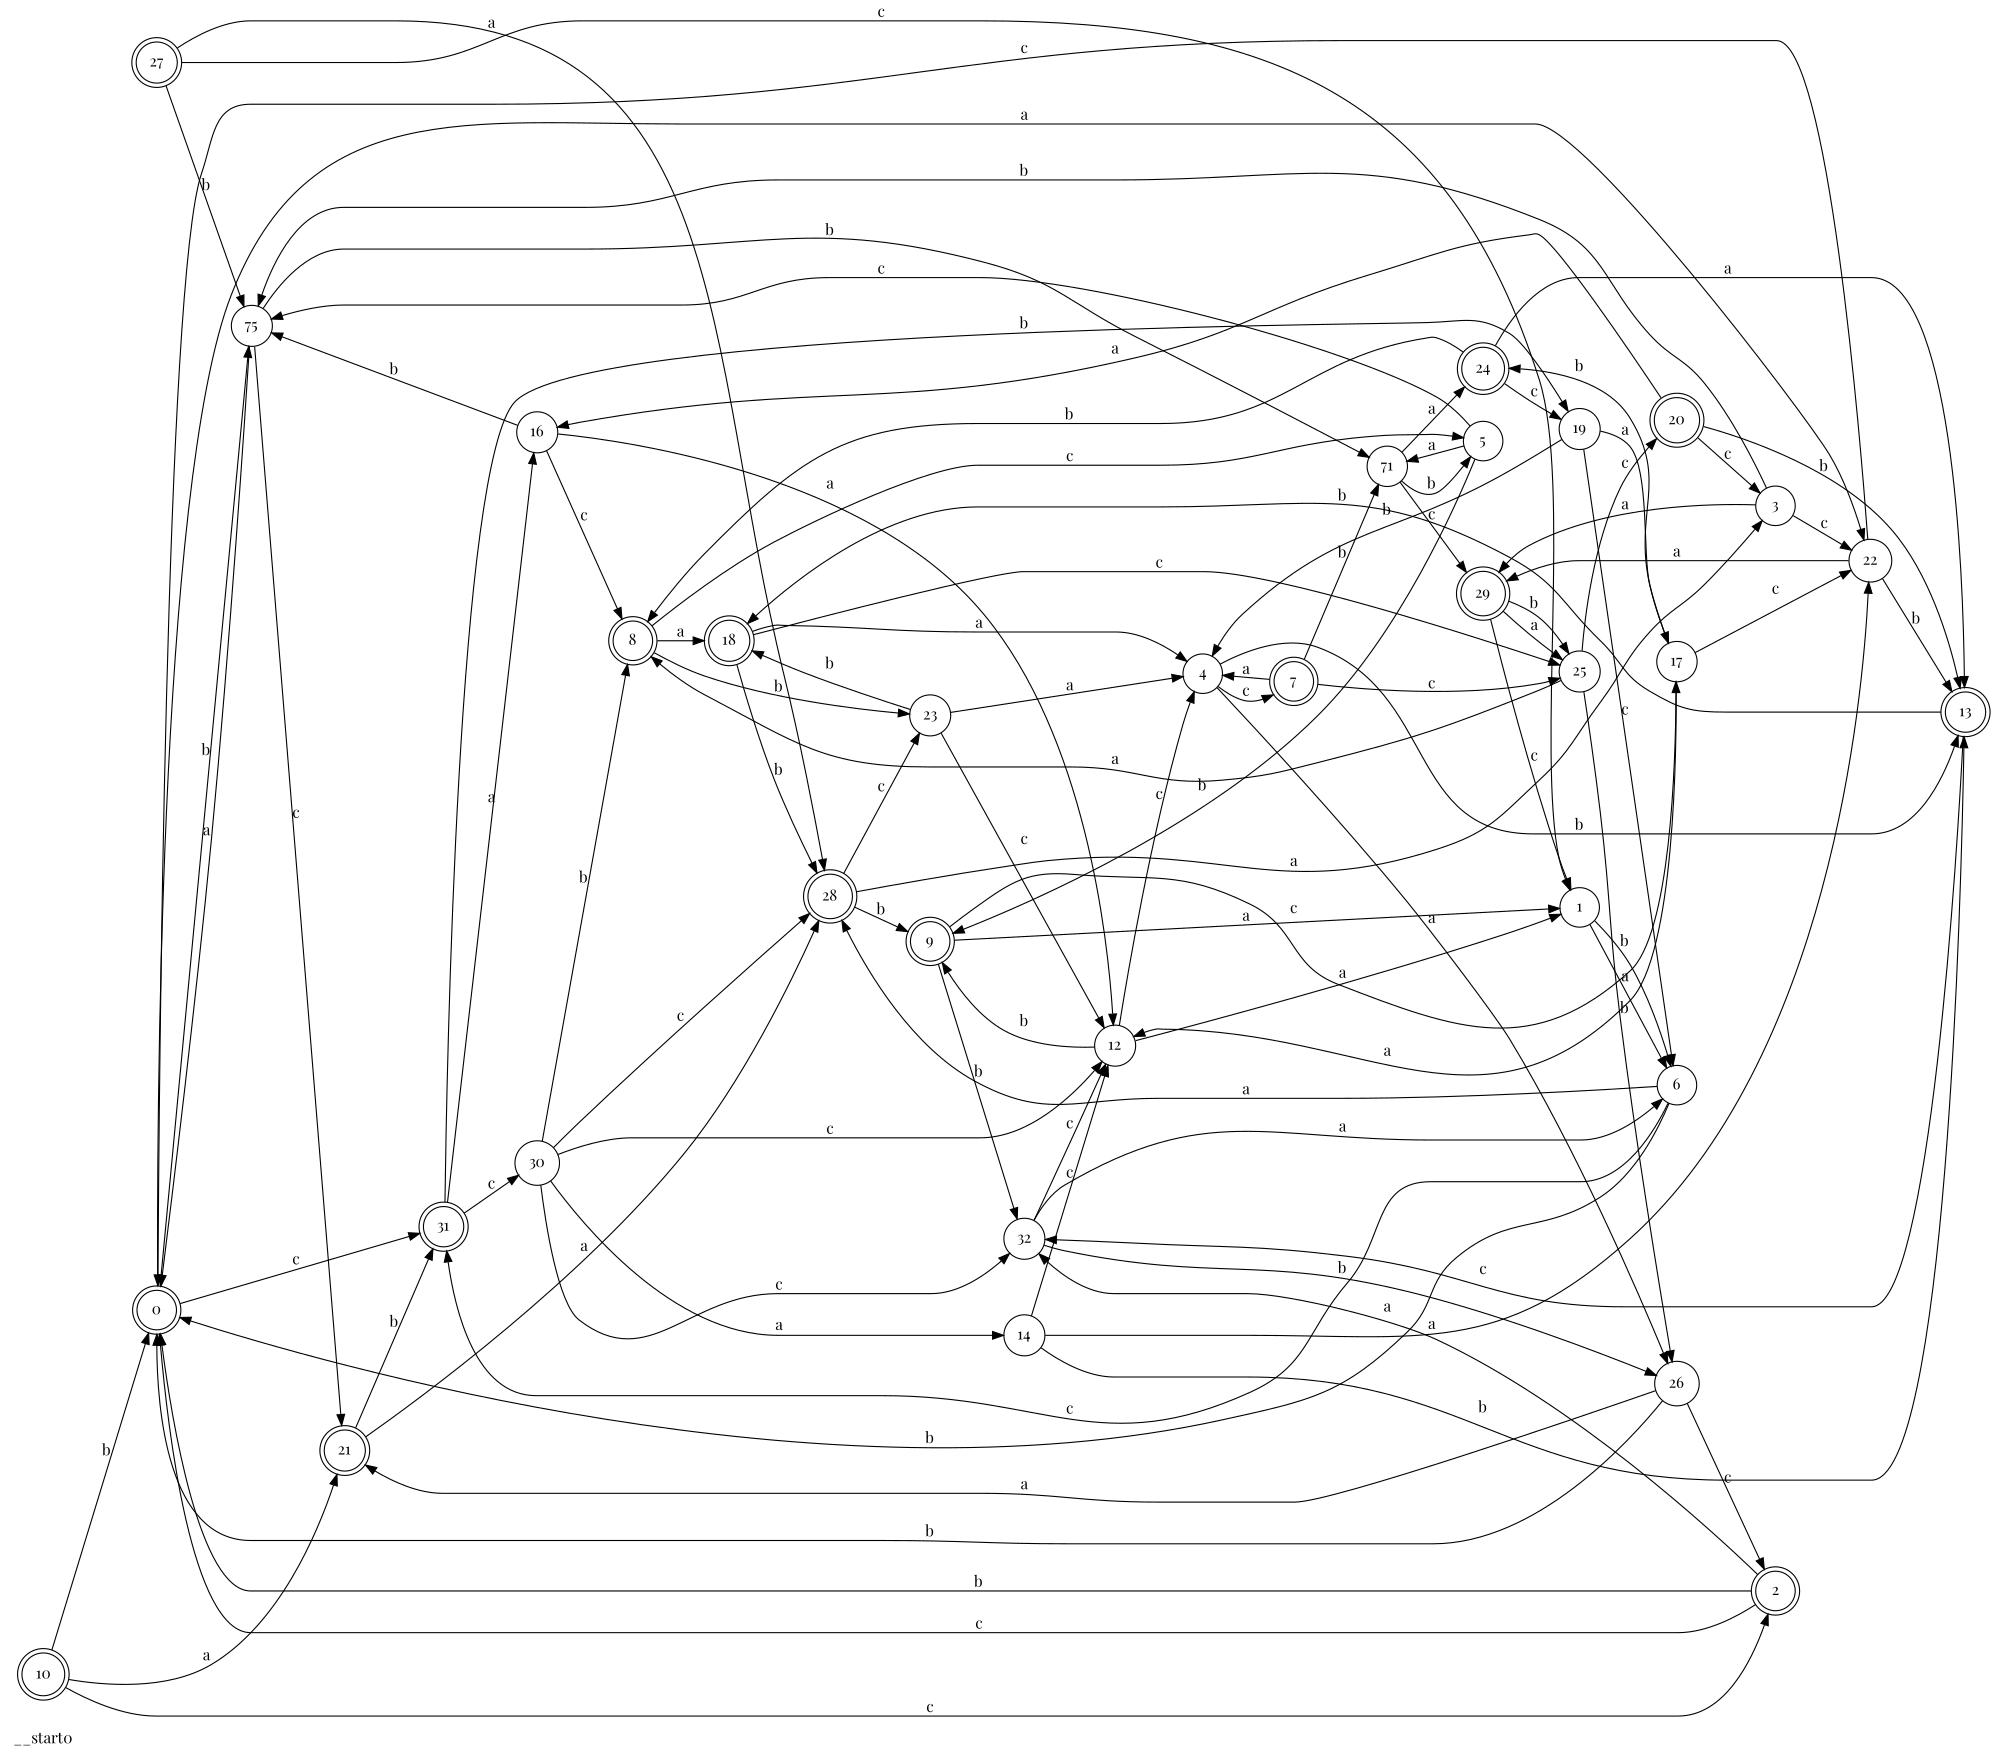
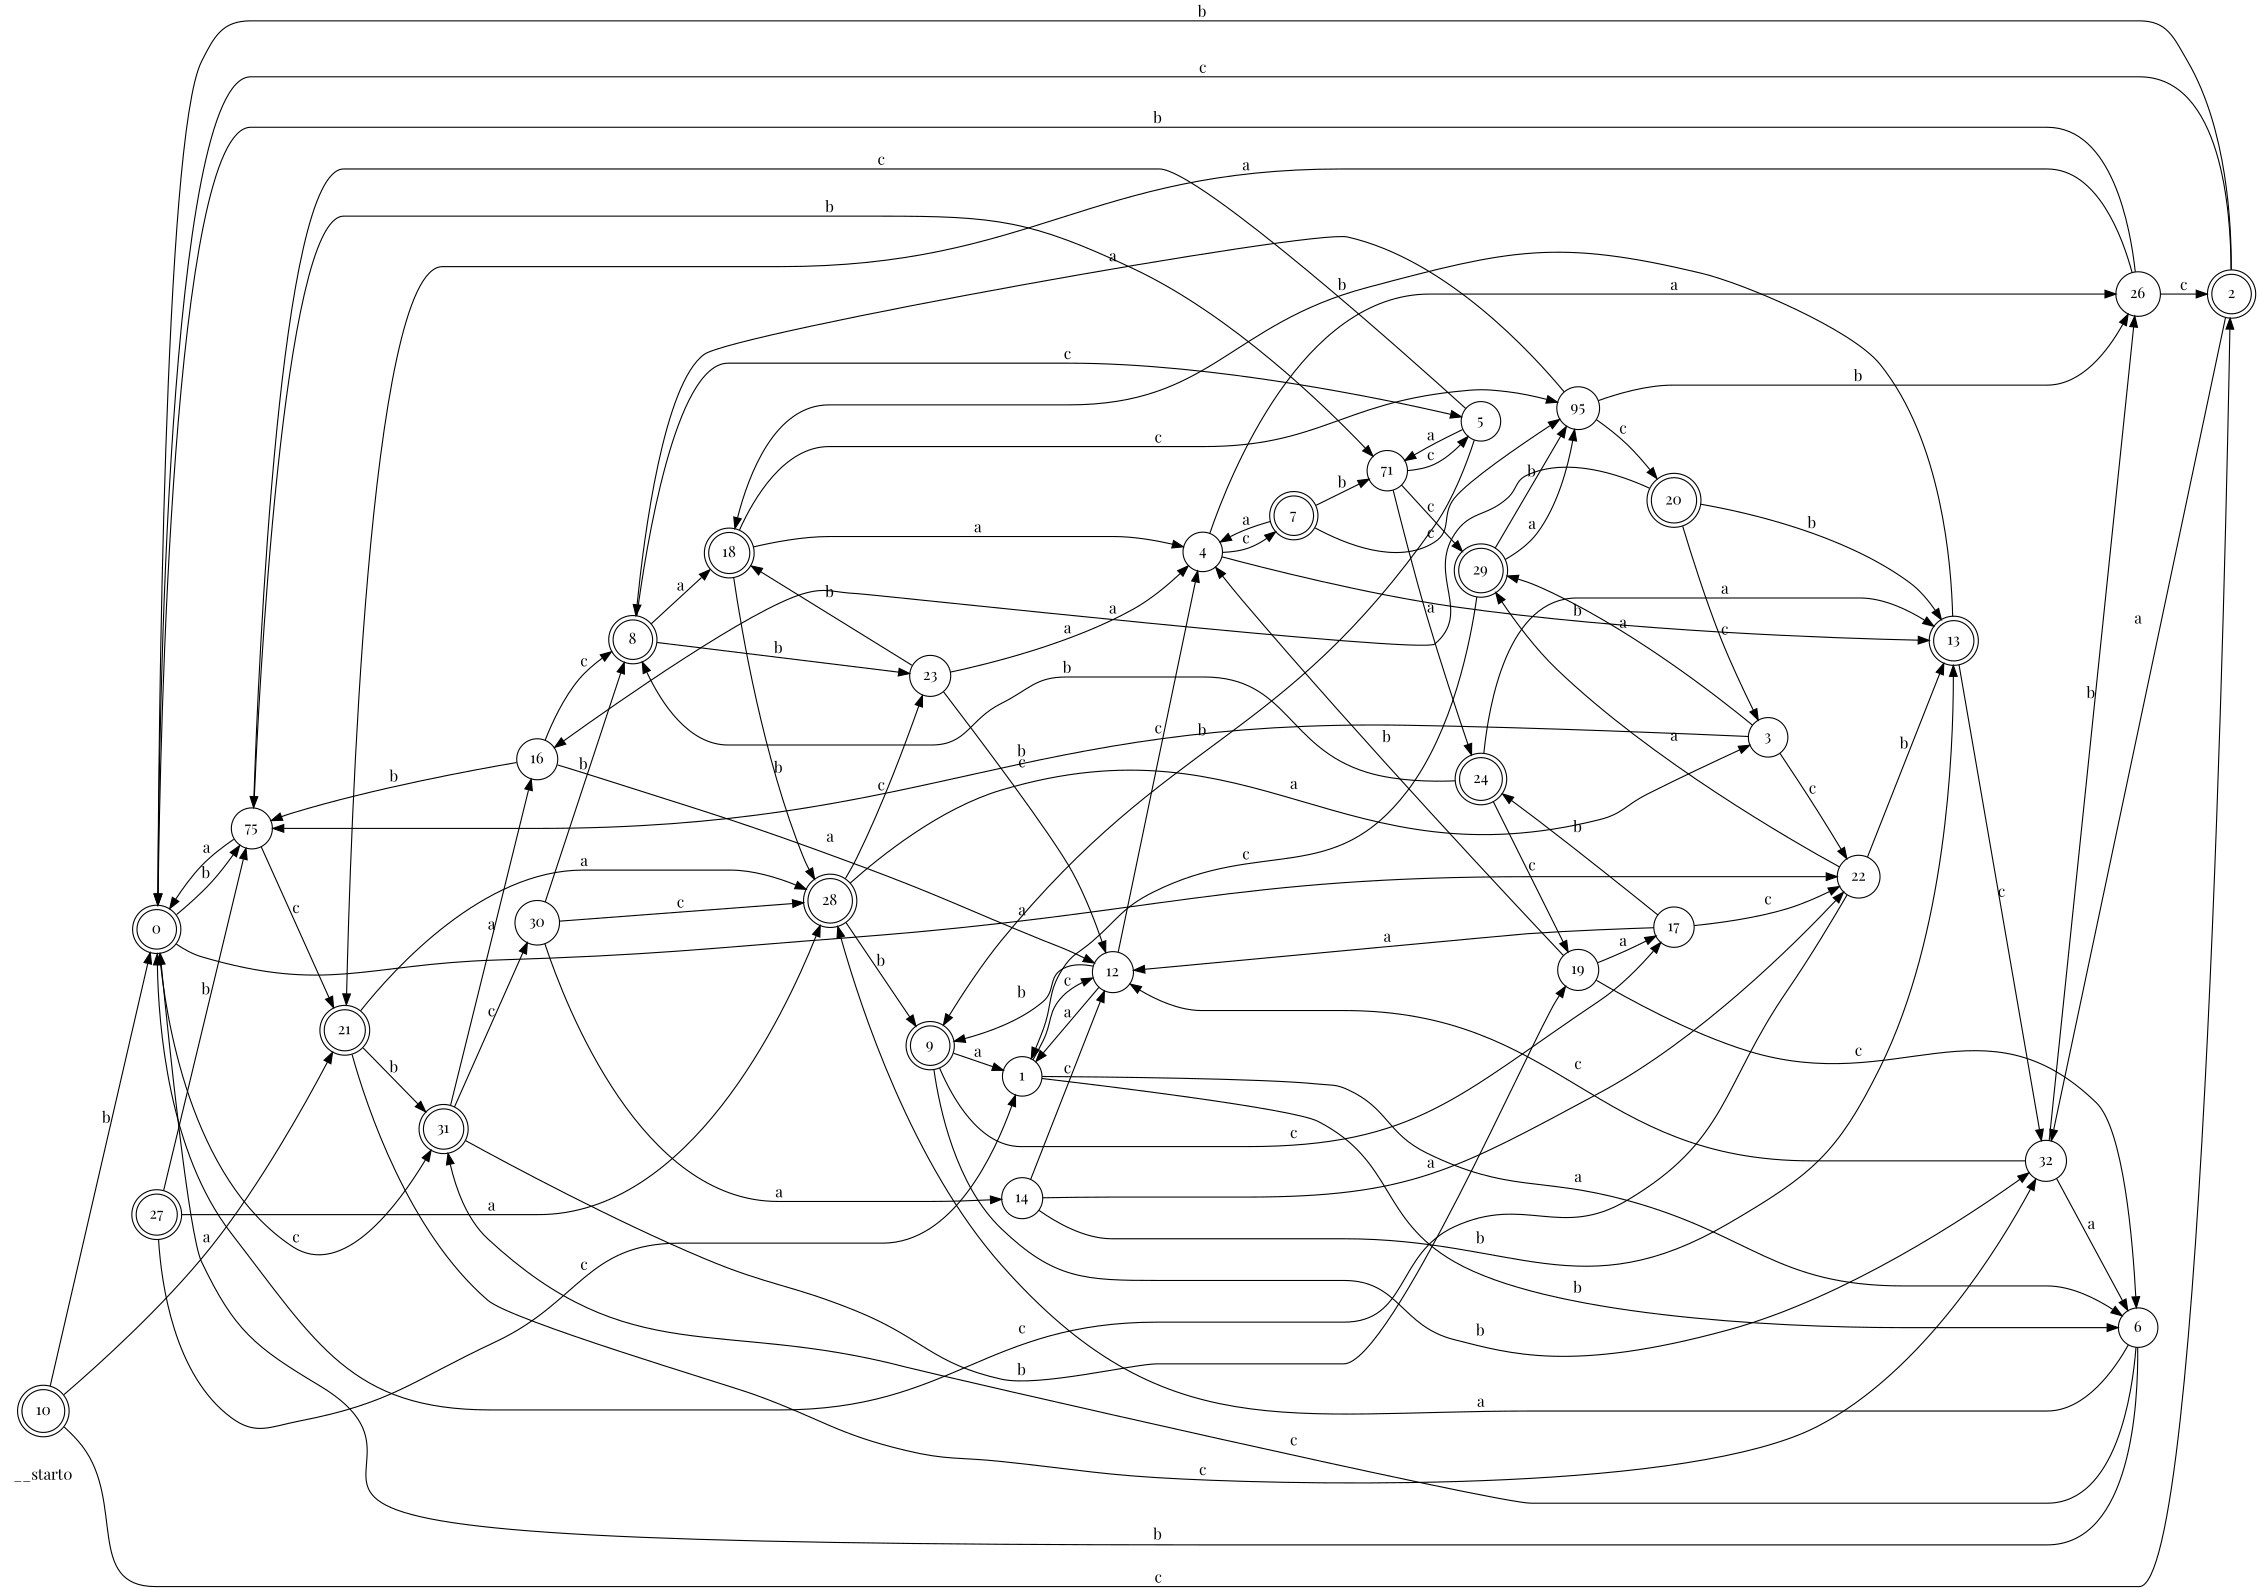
edge "71" -> "5": label "b" -> "c"
node "25": label "25" -> "95"
edge "30" -> "12": now "1" -> "12"
edge "30" -> "32": now "21" -> "32"
